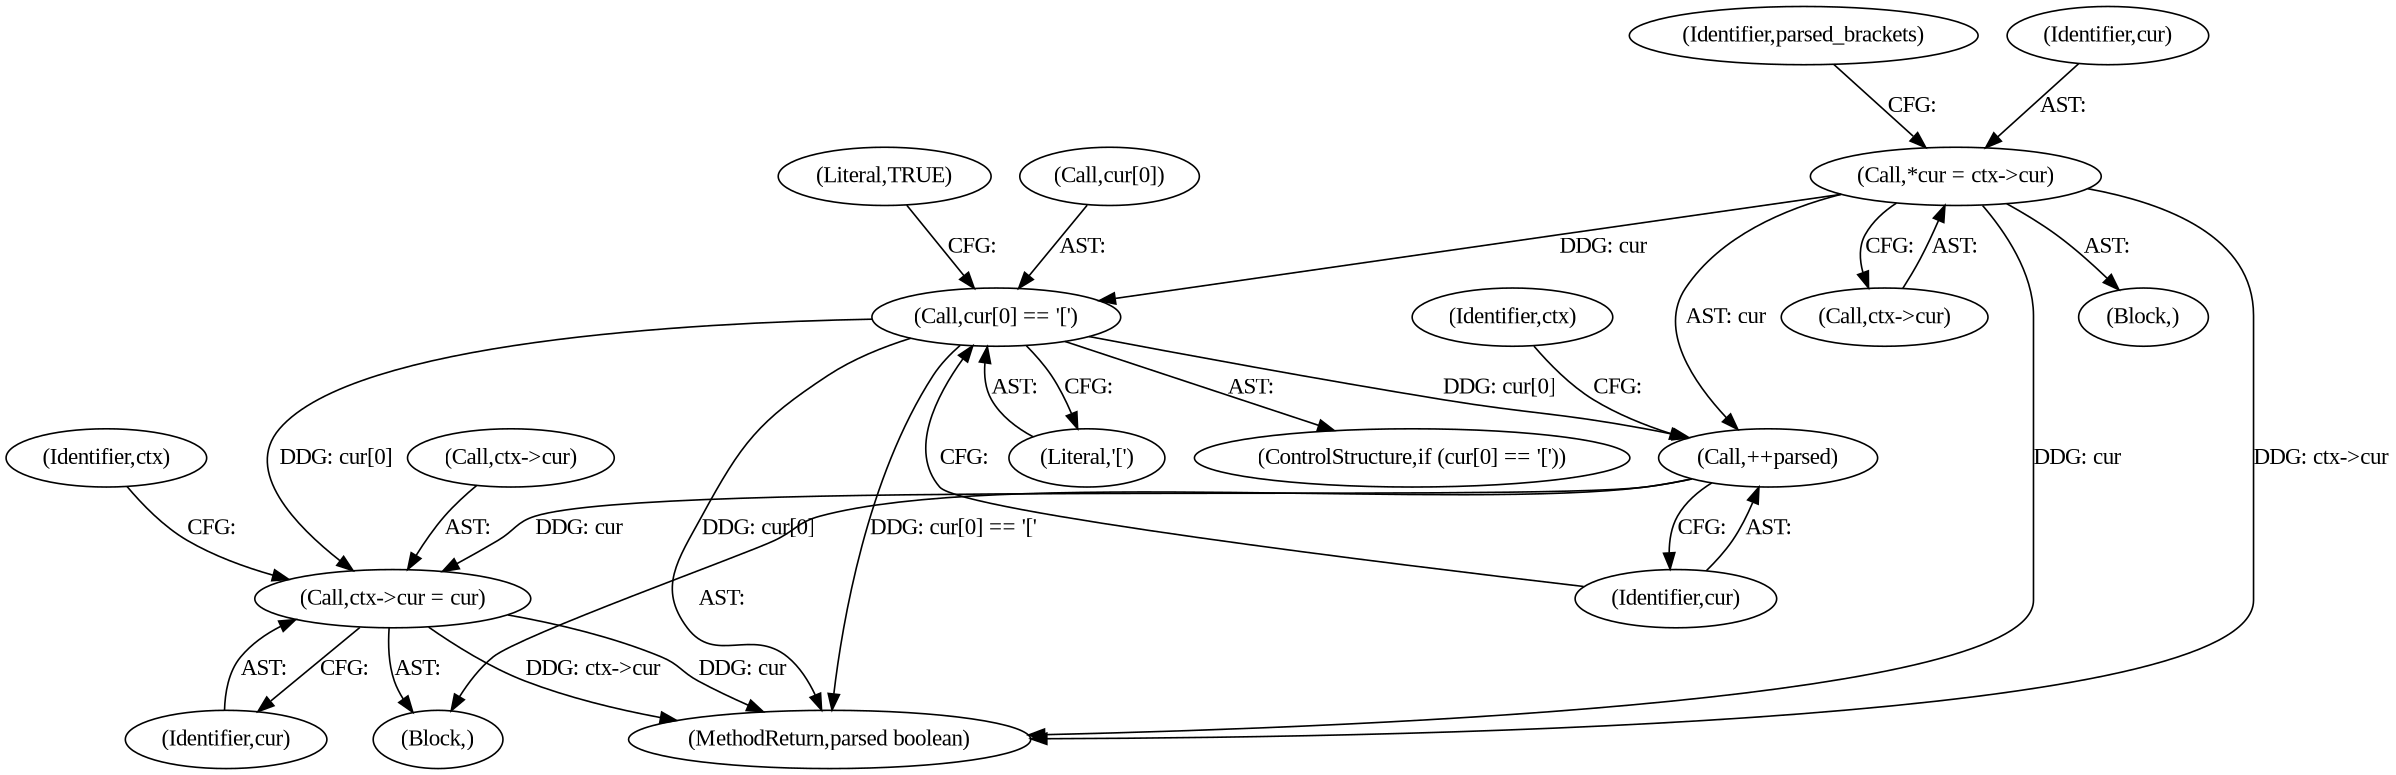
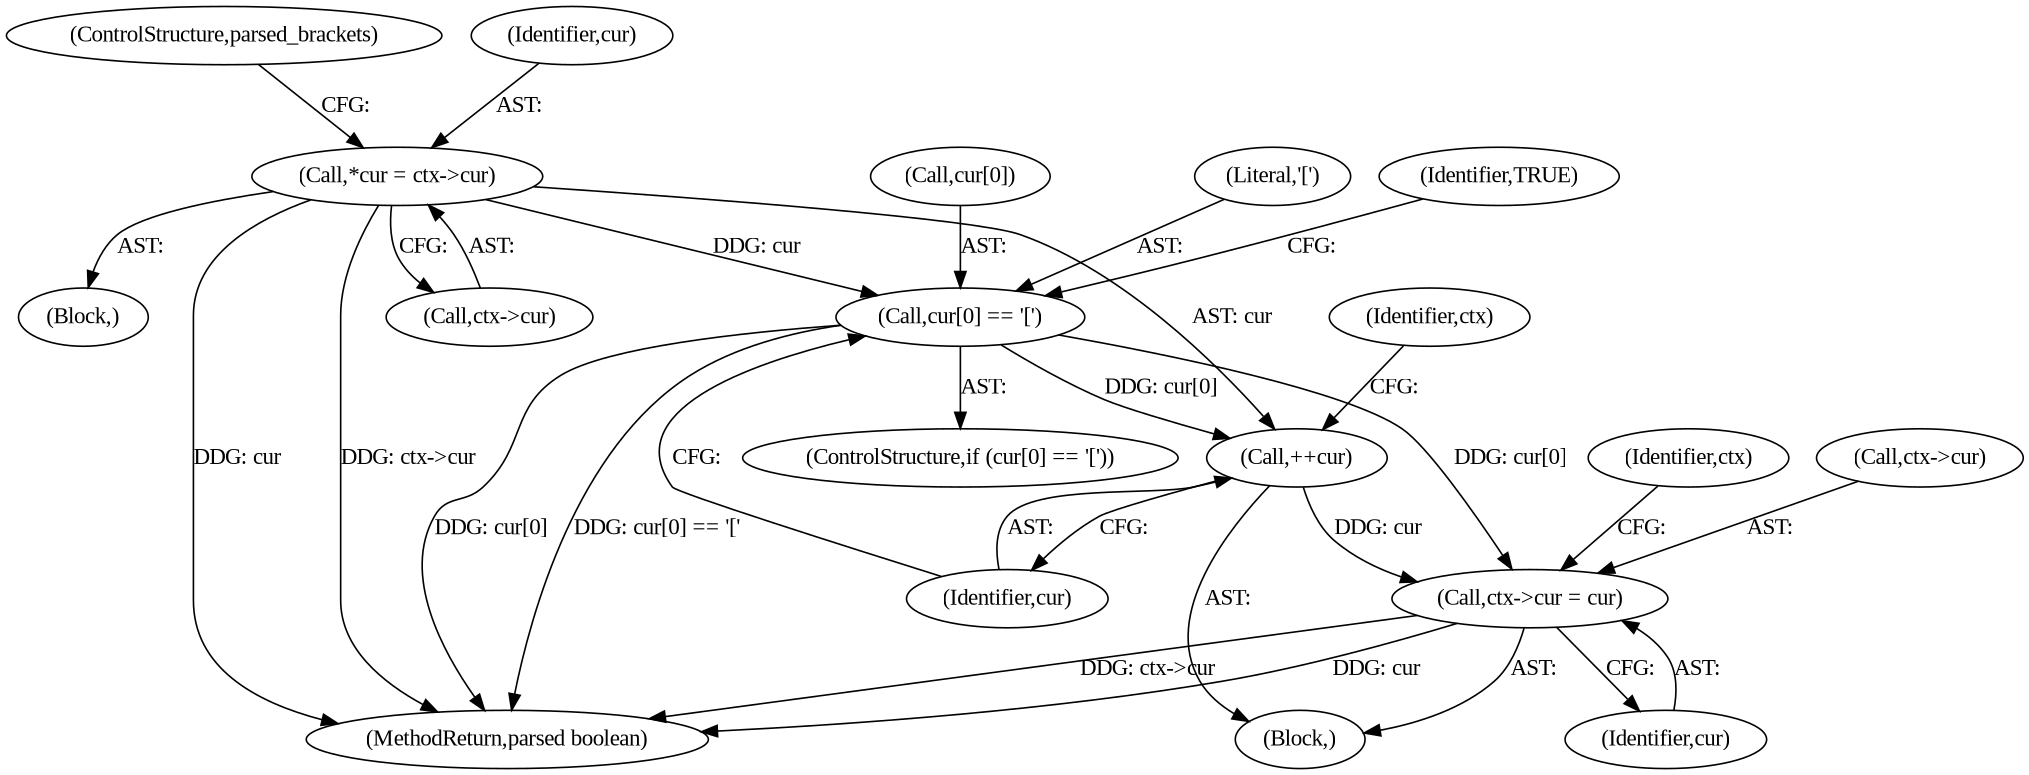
node "(Identifier,parsed_brackets)": label "(Identifier,parsed_brackets)" -> "(ControlStructure,parsed_brackets)"
node "(Literal,TRUE)": label "(Literal,TRUE)" -> "(Identifier,TRUE)"
edge "(Call,cur[0] == '[')" -> "(Literal,'[')": removed, label "CFG:"
node "(Call,++parsed)": label "(Call,++parsed)" -> "(Call,++cur)"
